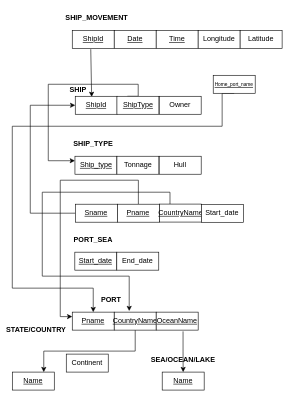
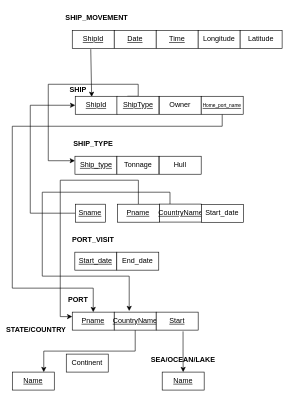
node "Home_port_name": moved (234, 84) -> (222, 105)
node "Sname": size 42x18 -> 30x18
node "PORT_SEA": label "PORT_SEA" -> "PORT_VISIT"
node "PORT": moved (111, 300) -> (78, 300)
node "OceanName": label "OceanName" -> "Start"
